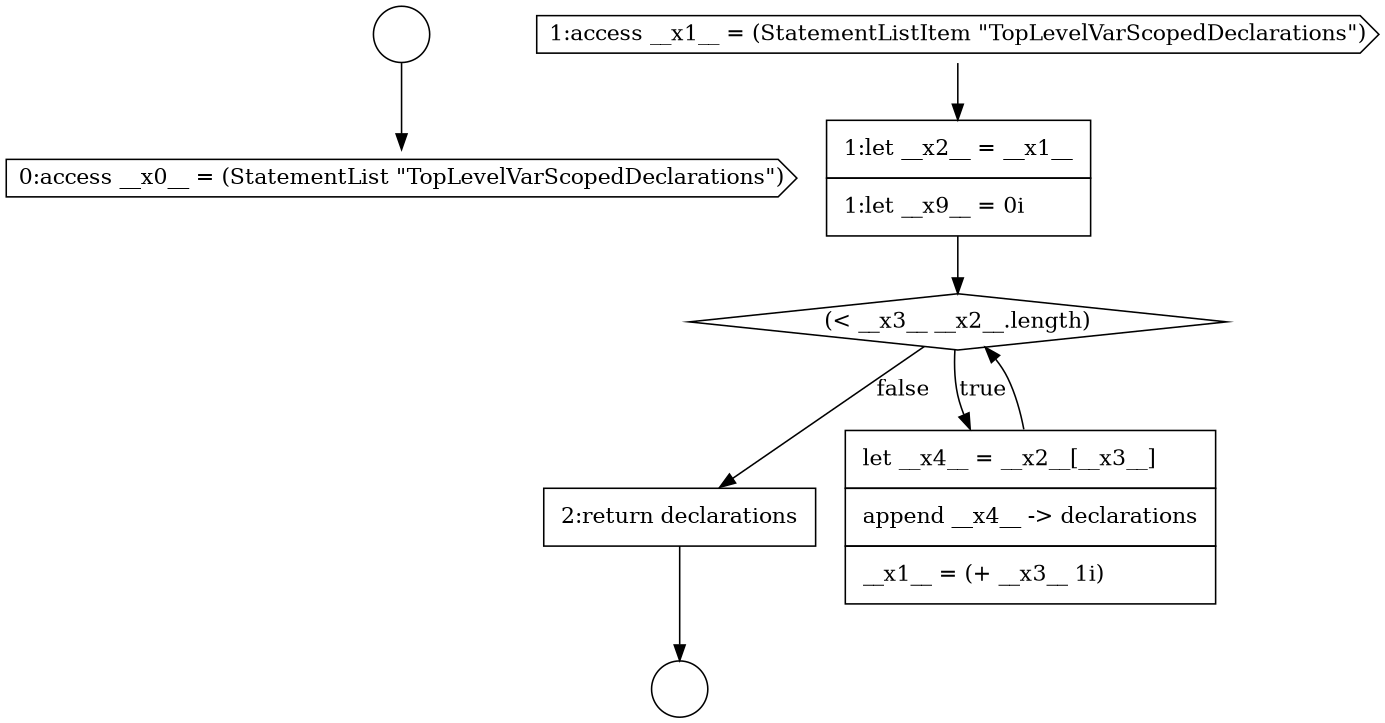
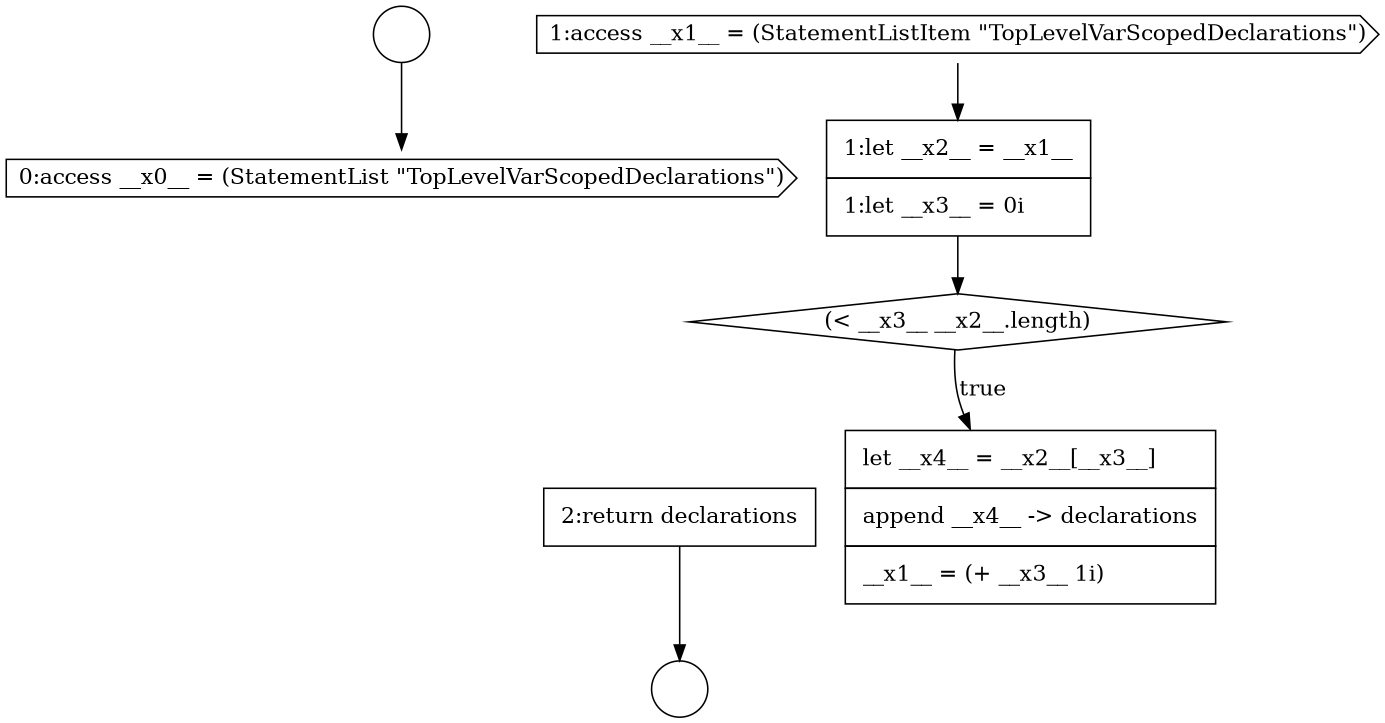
node "1:let __x2__ = __x1__": text "1:let __x9__ = 0i" -> "1:let __x3__ = 0i"
edge "let __x4__ = __x2__[__x3__]" -> "(< __x3__ __x2__.length)": removed
edge "(< __x3__ __x2__.length)" -> "2:return declarations": removed, label "false"
